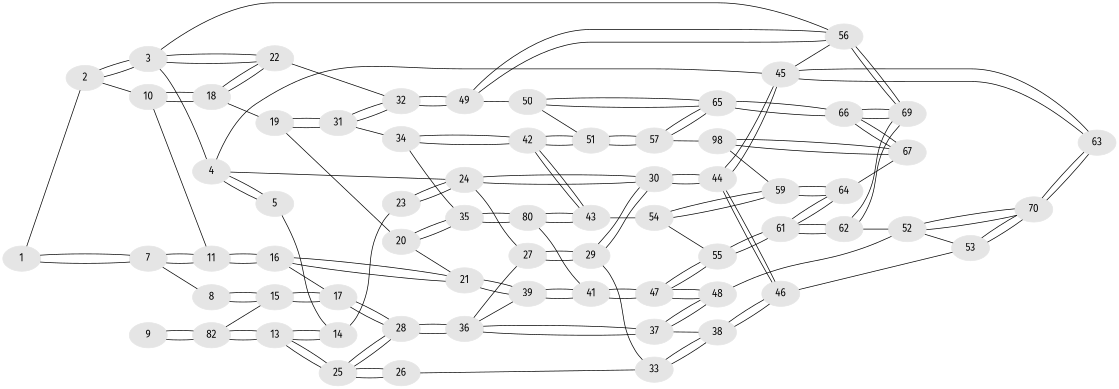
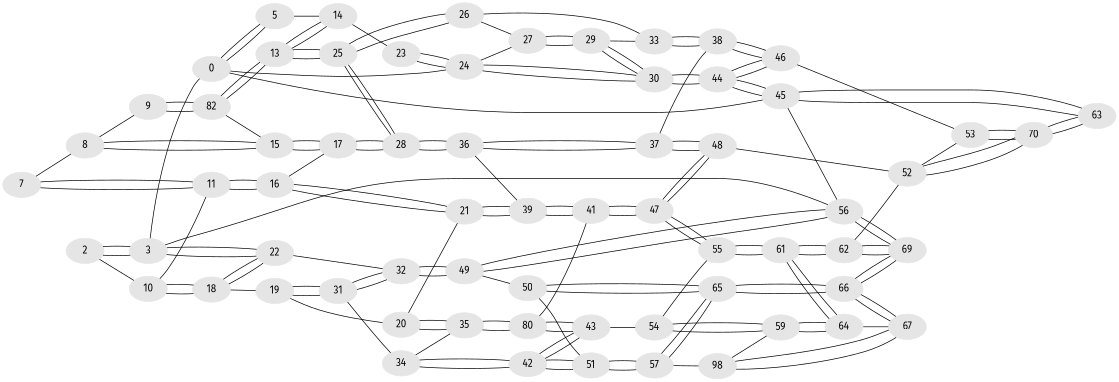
edge "9" -- "8": added
node "4": label "4" -> "0"
node "1": removed
edge "27" -- "36": now "27" -- "26"
